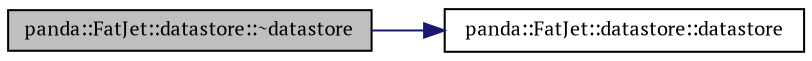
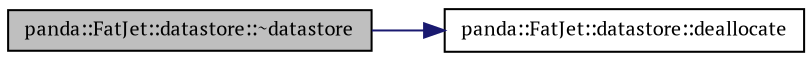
node "panda::FatJet::datastore::datastore": label "panda::FatJet::datastore::datastore" -> "panda::FatJet::datastore::deallocate"
